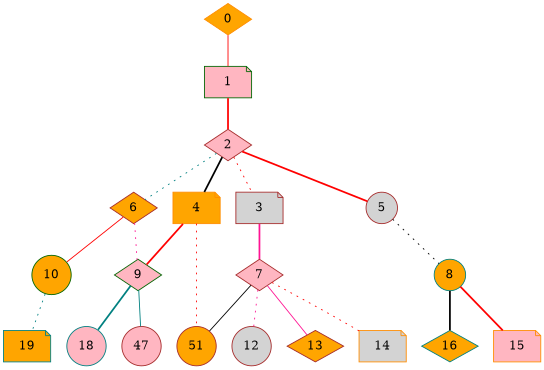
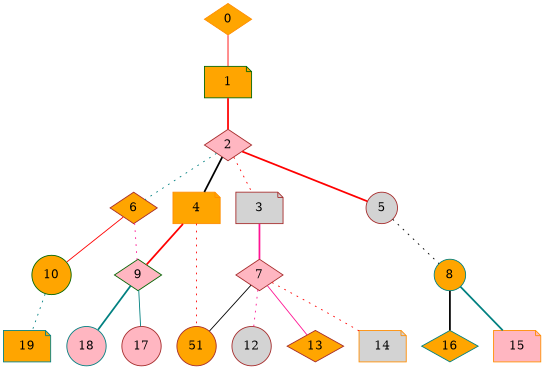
node "1": fillcolor lightpink -> orange
edge "8" -- "15": color red -> teal
node "47": label "47" -> "17"
